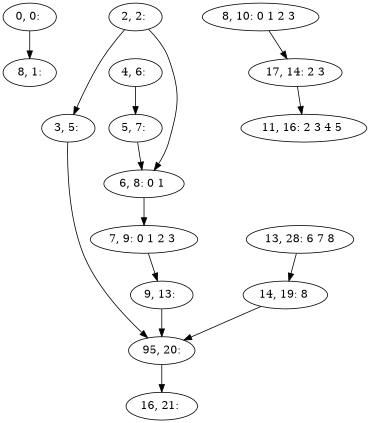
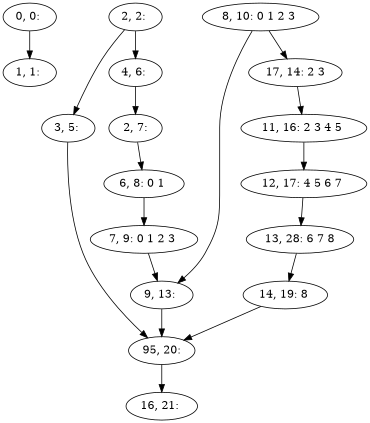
node "8, 1:": label "8, 1:" -> "1, 1:"
edge "2, 2:" -> "6, 8: 0 1": now "2, 2:" -> "4, 6:"
node "5, 7:": label "5, 7:" -> "2, 7:"
edge "8, 10: 0 1 2 3" -> "9, 13:": added
node "12, 17: 4 5 6 7": added
